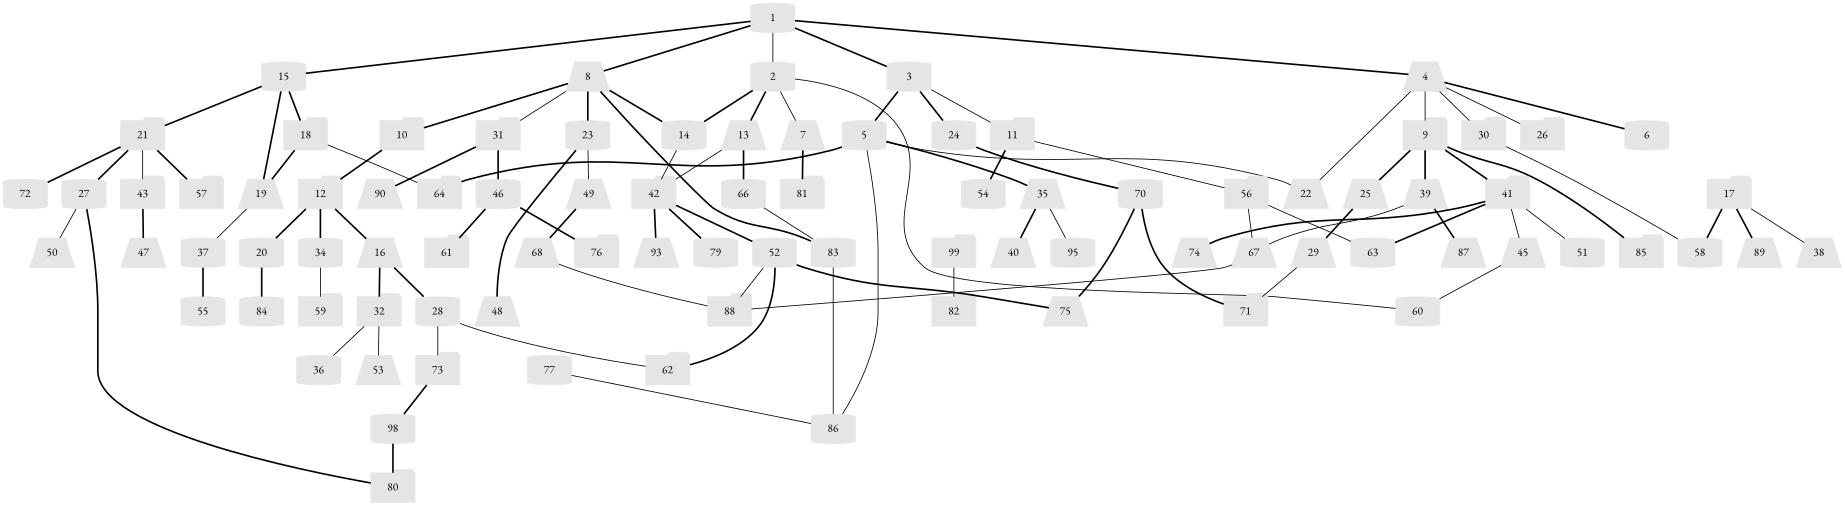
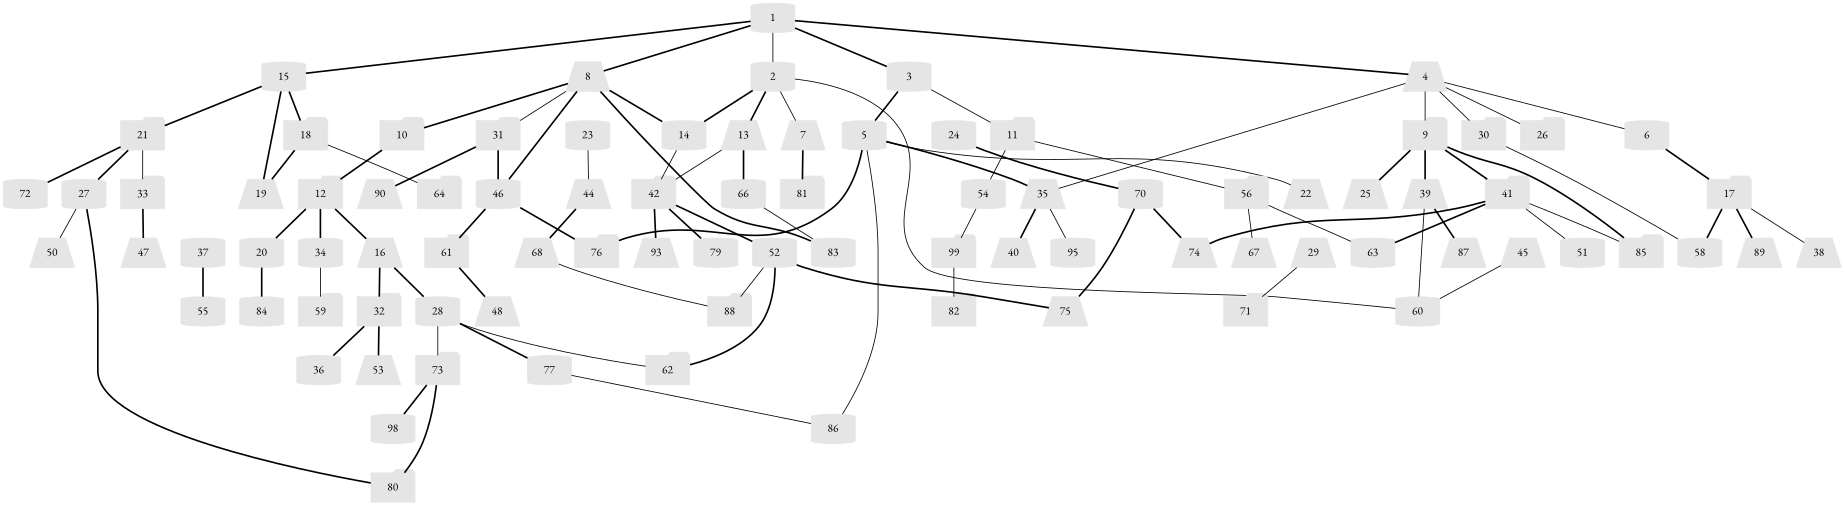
edge "8" -- "23": now "8" -- "46"
edge "3" -- "24": removed
edge "4" -- "6": style bold -> solid
edge "4" -- "22": now "4" -- "35"
edge "5" -- "64": now "5" -- "76"
edge "6" -- "17": added
edge "11" -- "54": style bold -> solid
node "43": label "43" -> "33"
node "57": removed
node "49": label "49" -> "44"
edge "23" -- "48": now "61" -- "48"
edge "19" -- "37": removed
edge "54" -- "99": added
edge "25" -- "29": removed
edge "41" -- "45": now "41" -- "85"
edge "39" -- "67": now "39" -- "60"
edge "70" -- "71": now "70" -- "74"
edge "67" -- "88": removed
edge "32" -- "36": style solid -> bold
edge "32" -- "53": style solid -> bold
edge "28" -- "77": added
edge "83" -- "86": removed
edge "98" -- "80": now "73" -- "80"
